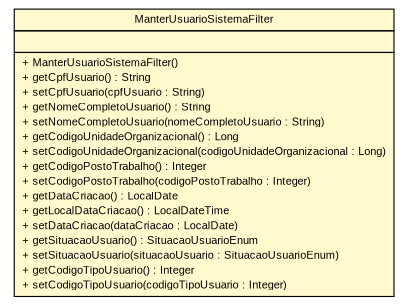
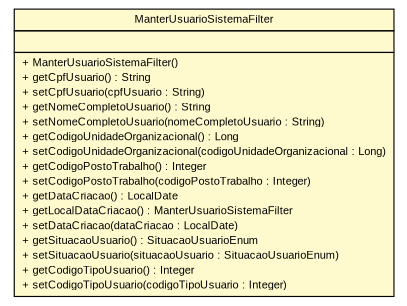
node "ManterUsuarioSistemaFilter": text "+ getLocalDataCriacao() : LocalDateTime" -> "+ getLocalDataCriacao() : ManterUsuarioSistemaFilter"
